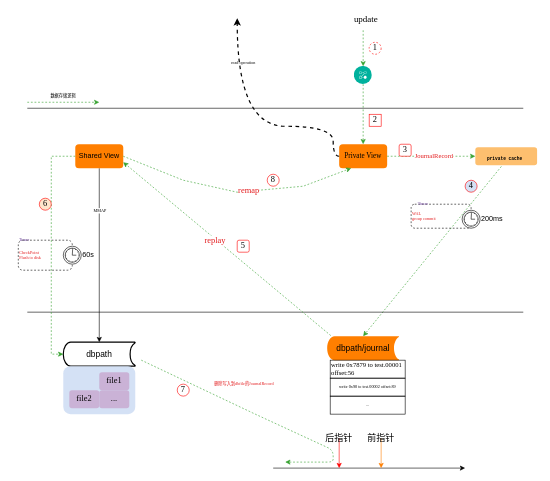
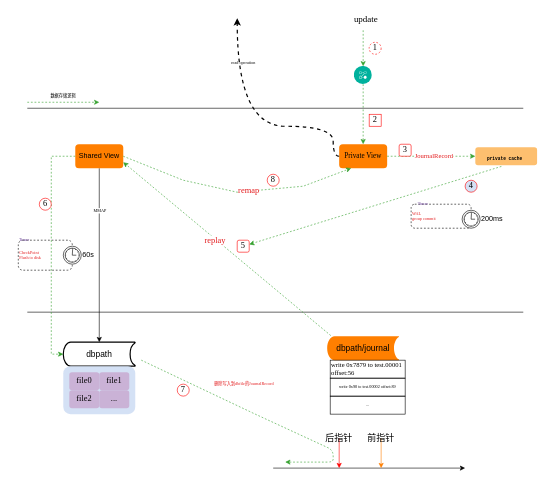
edge "private cache" -> "dbpath/journal": now "private cache" -> "5"
node "6": fillcolor #ffe6cc -> #ffffff
node "file0": added
